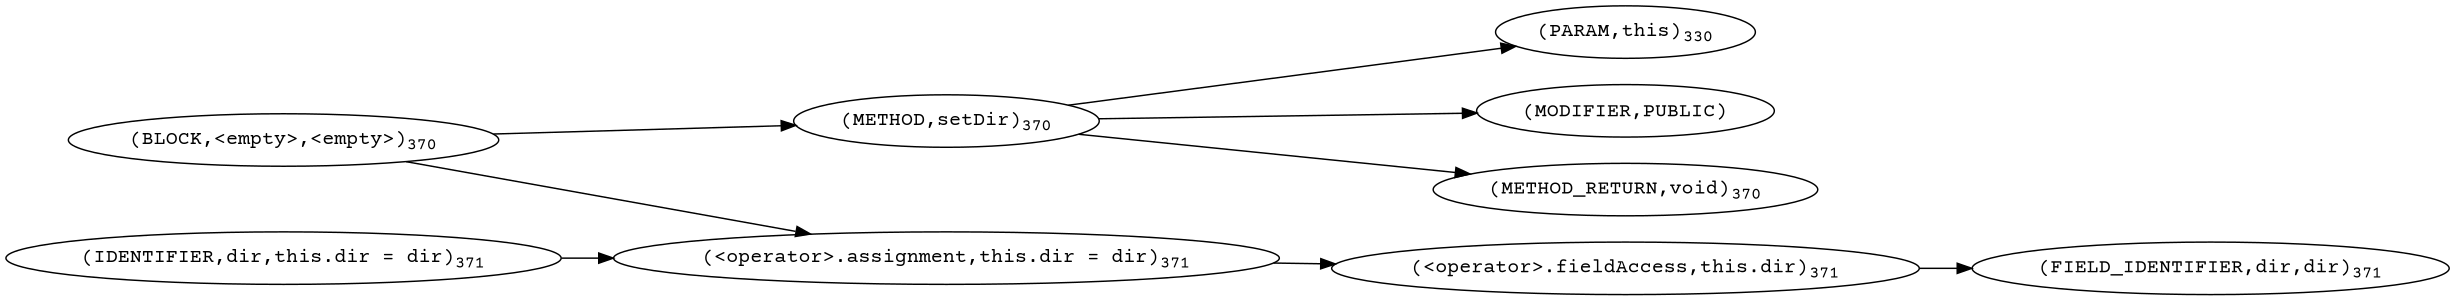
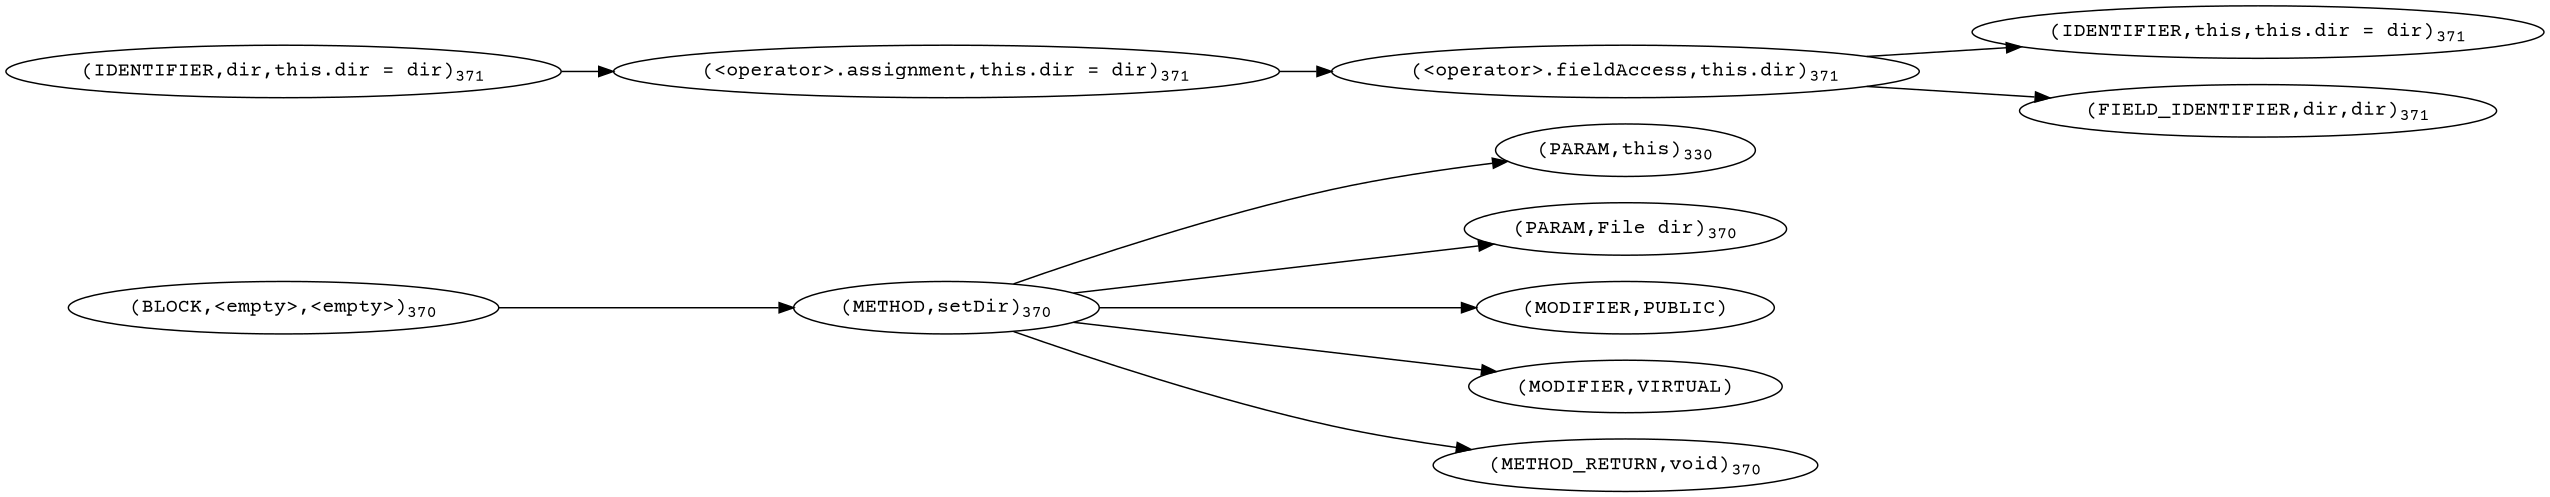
node "(IDENTIFIER,this,this.dir = dir)": added
edge "(BLOCK,<empty>,<empty>)" -> "(<operator>.assignment,this.dir = dir)": removed
node "(PARAM,File dir)": added
node "(MODIFIER,VIRTUAL)": added
